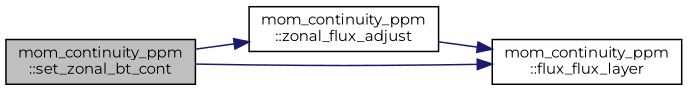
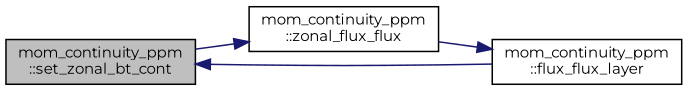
node "mom_continuity_ppm ::zonal_flux_adjust": label "mom_continuity_ppm ::zonal_flux_adjust" -> "mom_continuity_ppm ::zonal_flux_flux"
edge "mom_continuity_ppm ::set_zonal_bt_cont" -> "mom_continuity_ppm ::flux_flux_layer": reversed
